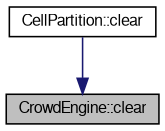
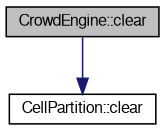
edge "CellPartition::clear" -> "CrowdEngine::clear": reversed
